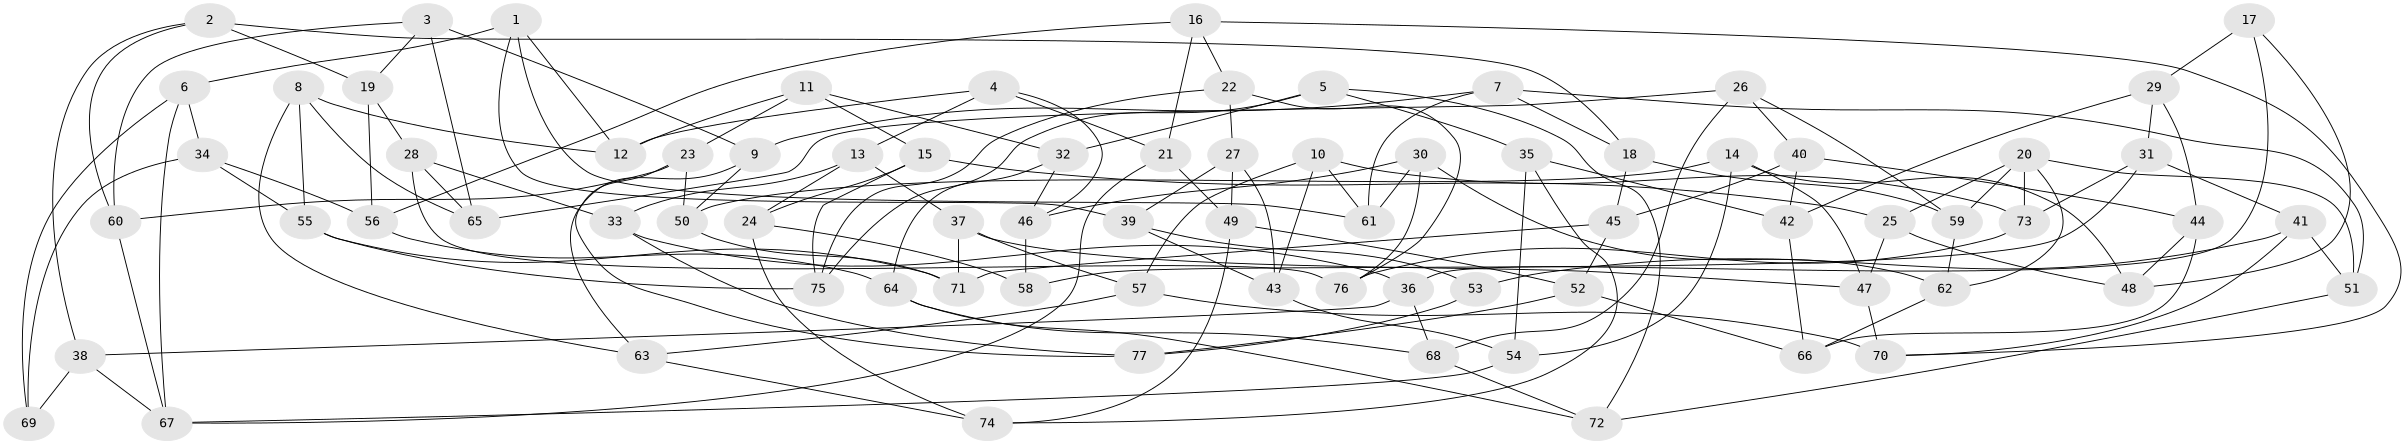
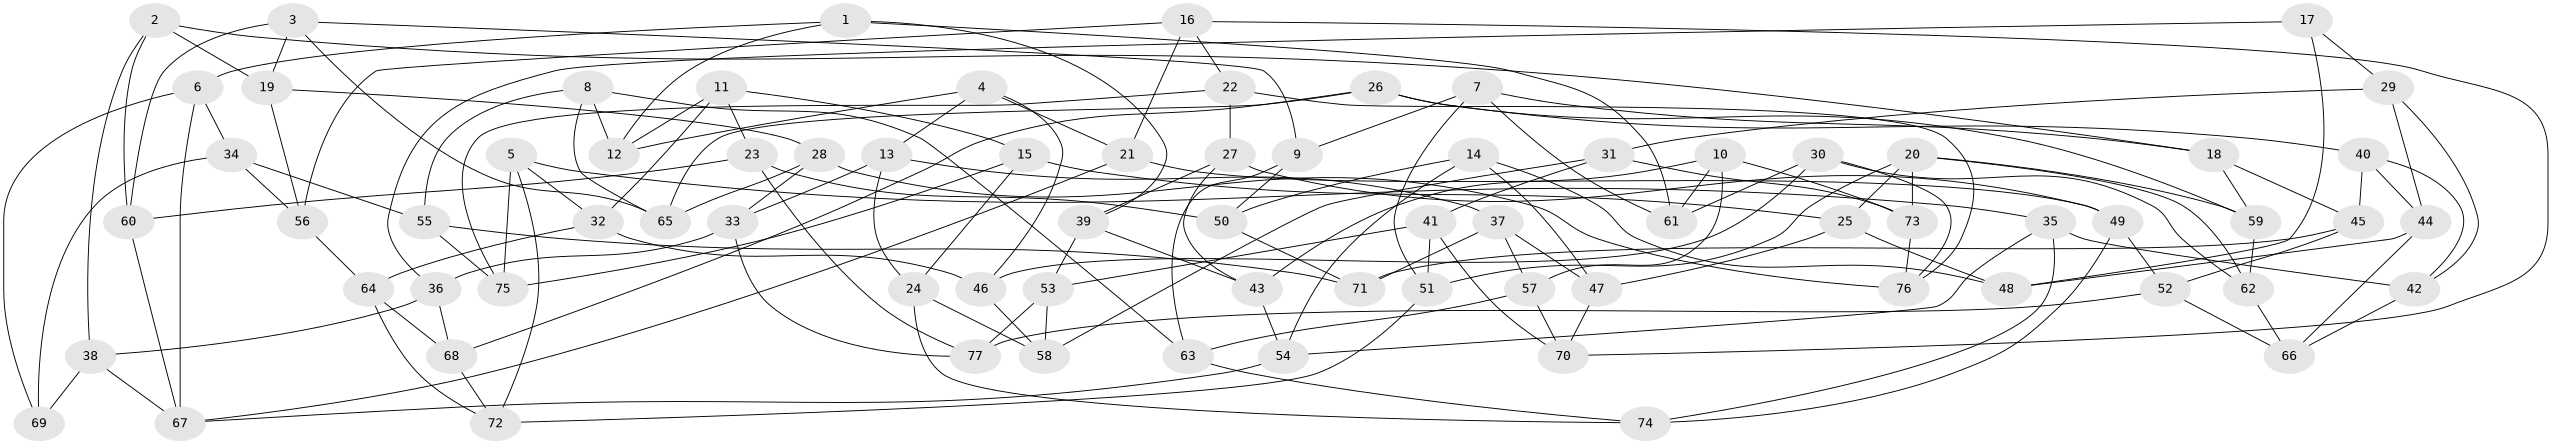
edge "53" -- "58": added
